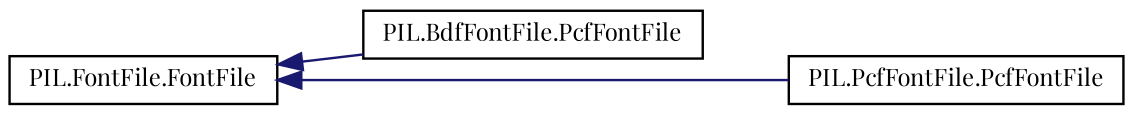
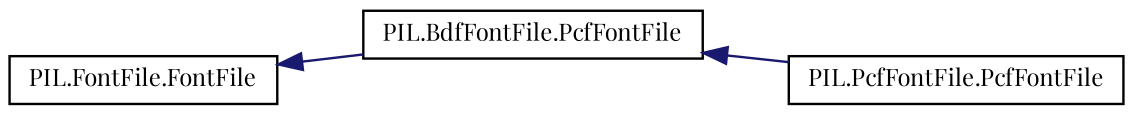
edge "PIL.PcfFontFile.PcfFontFile" -> "PIL.FontFile.FontFile": now "PIL.PcfFontFile.PcfFontFile" -> "PIL.BdfFontFile.PcfFontFile"
